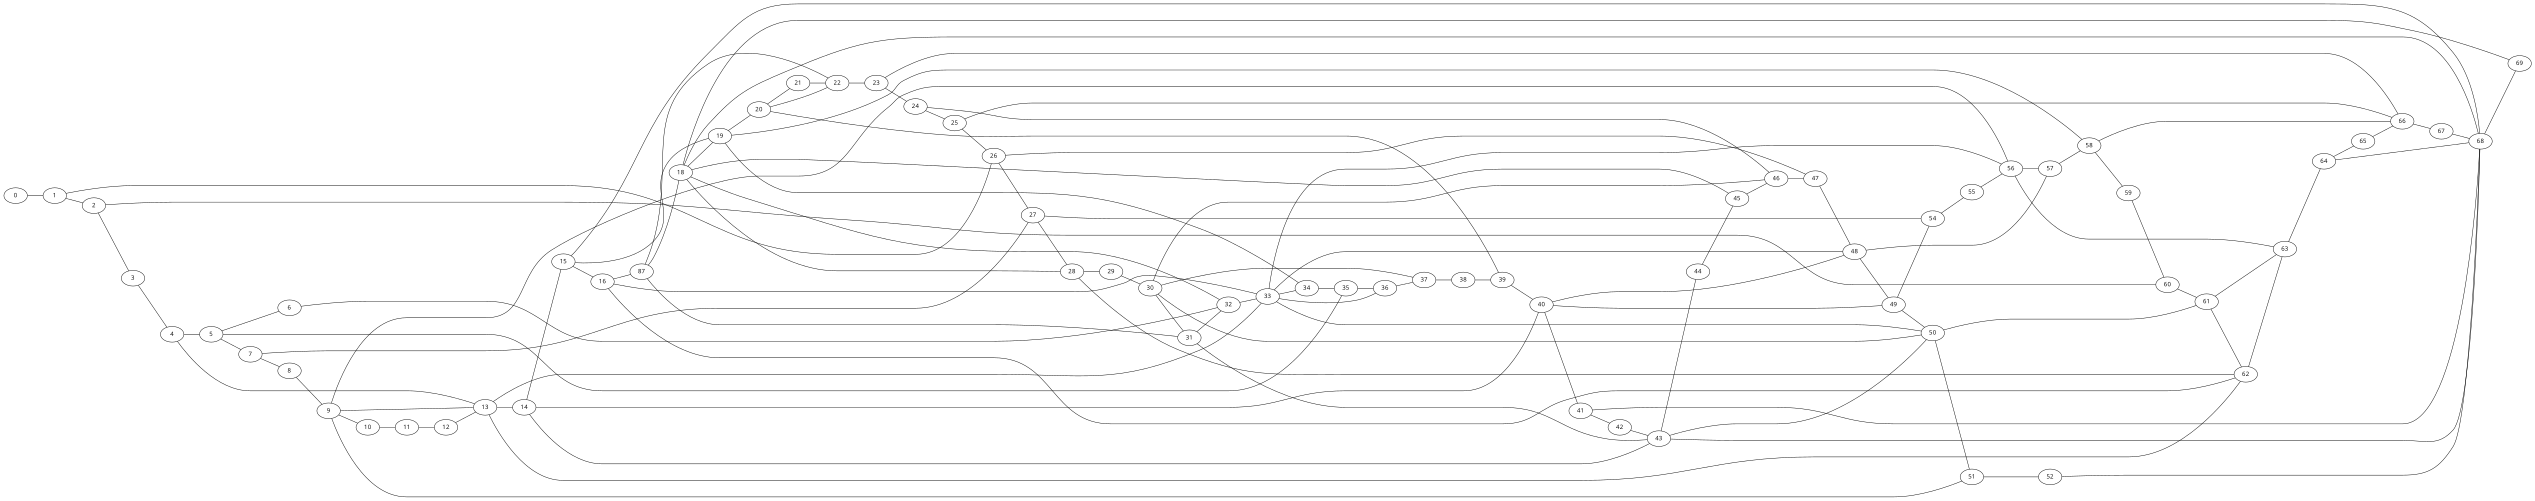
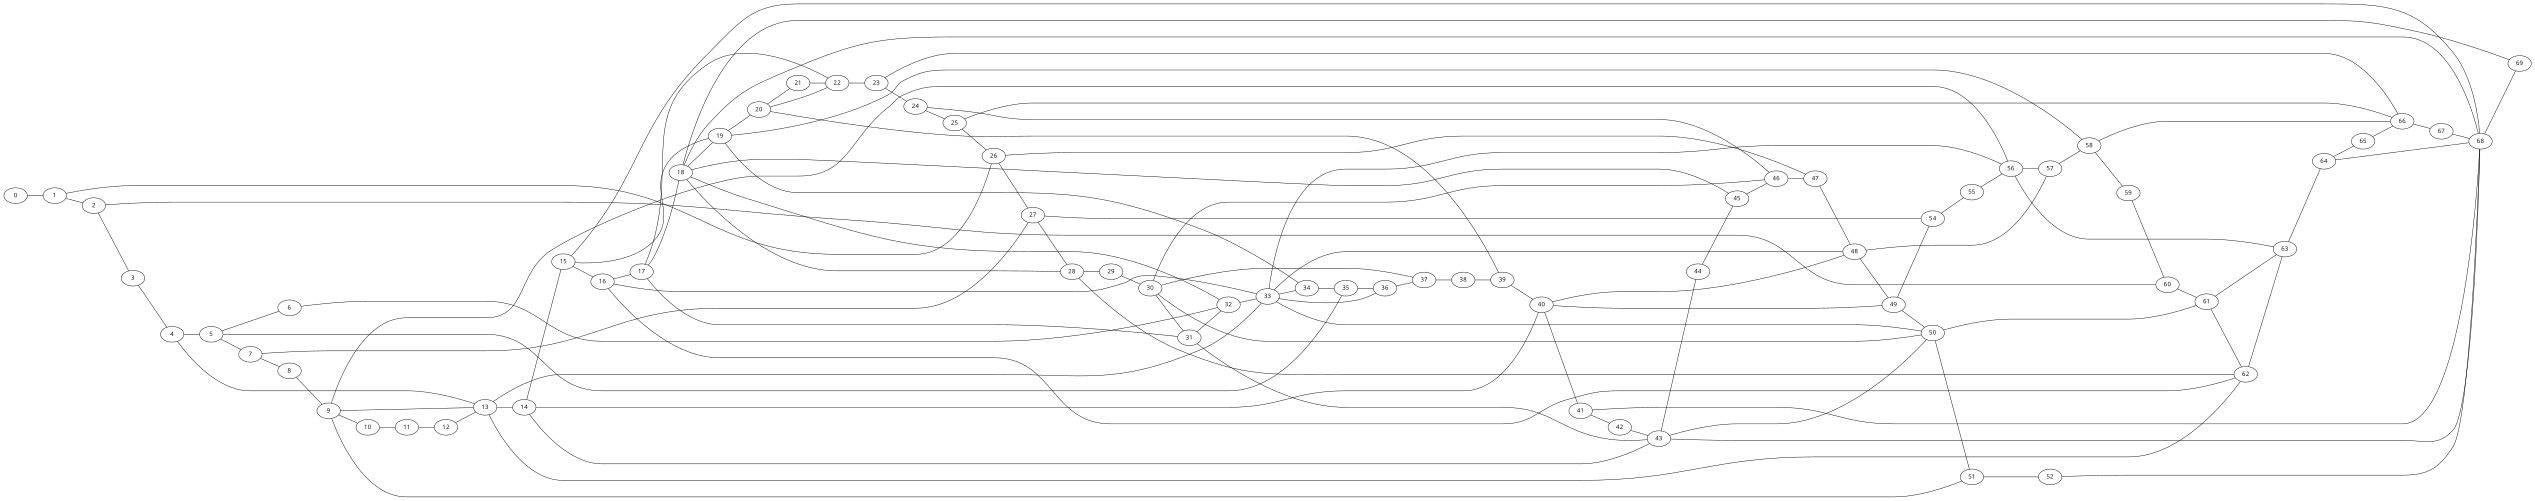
node "87": label "87" -> "17"
